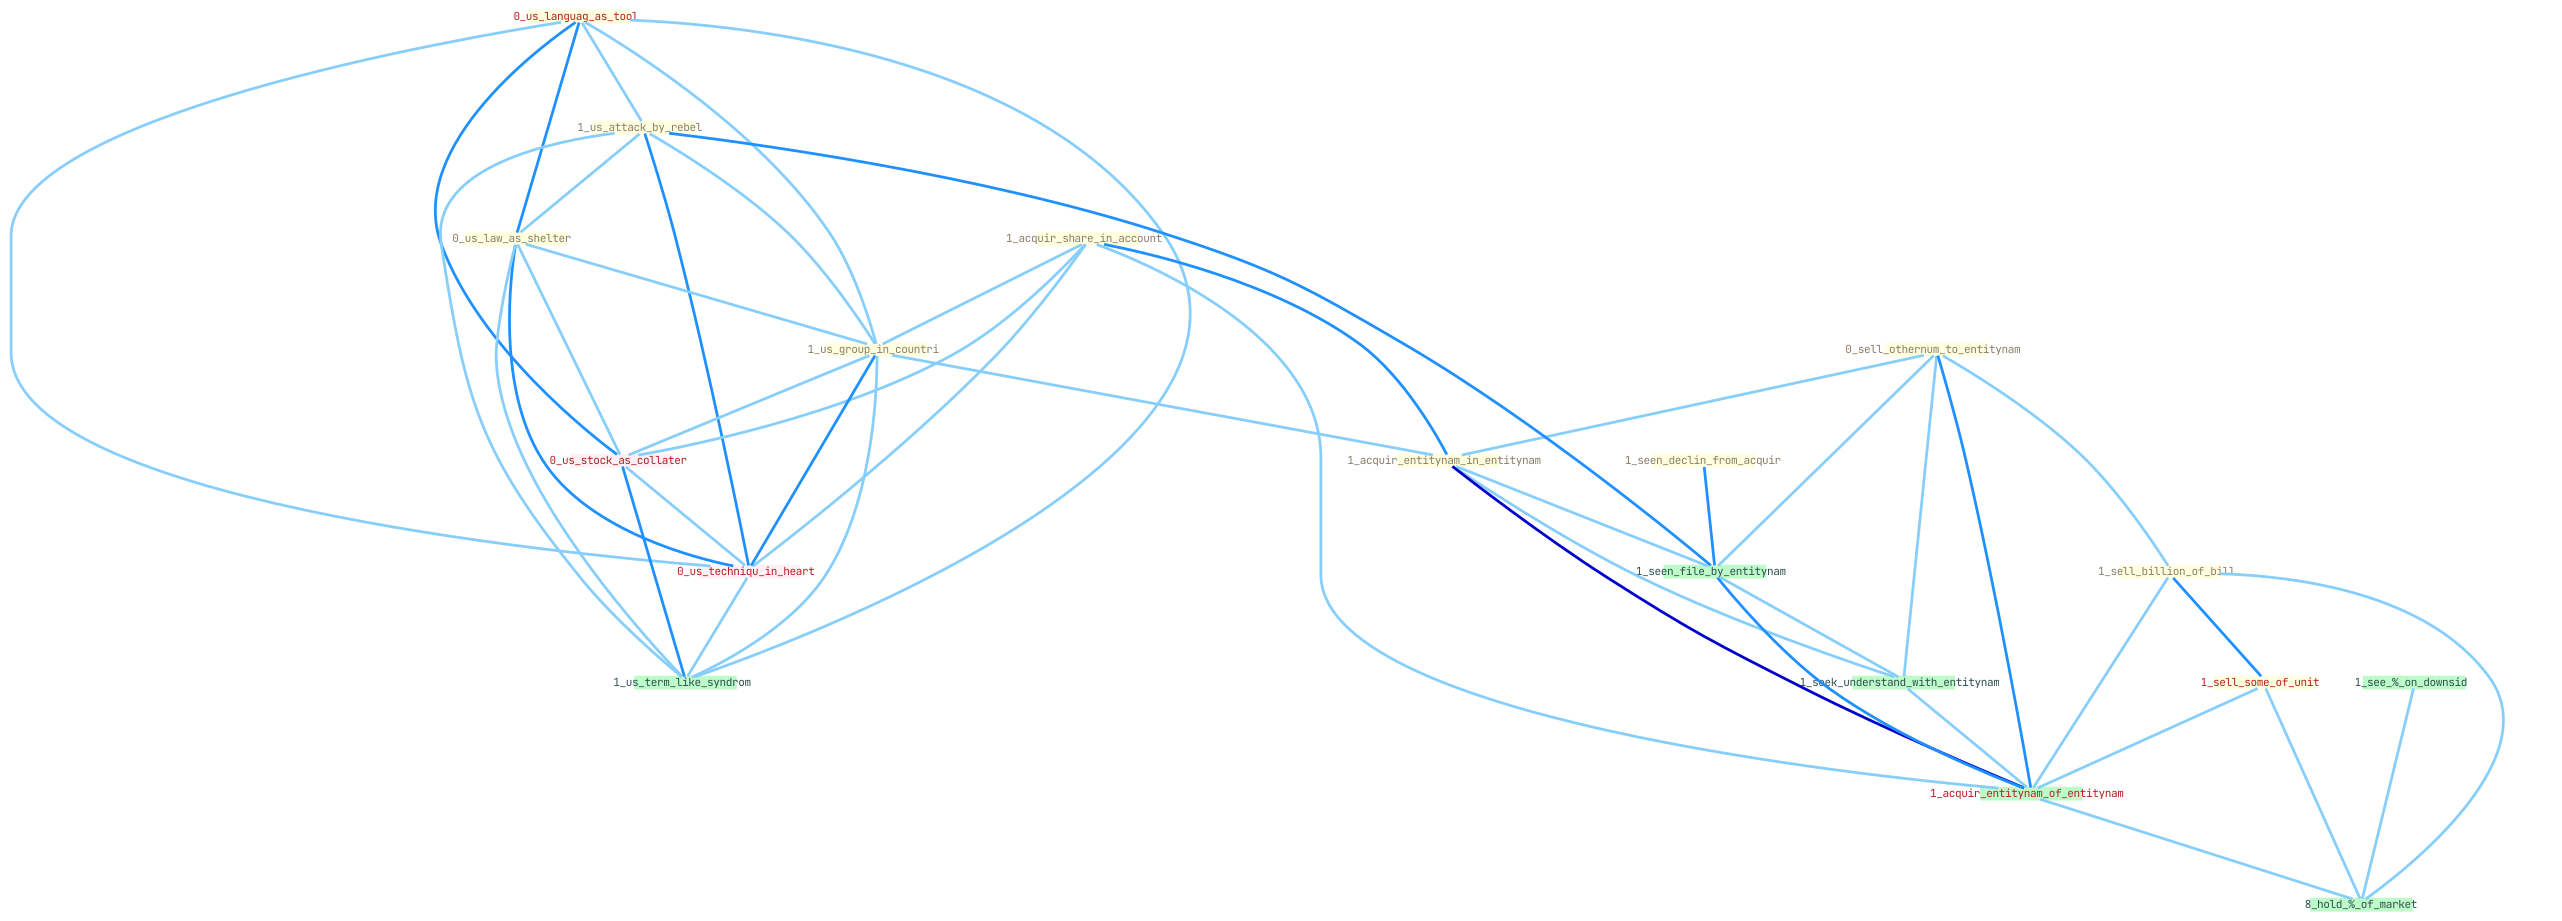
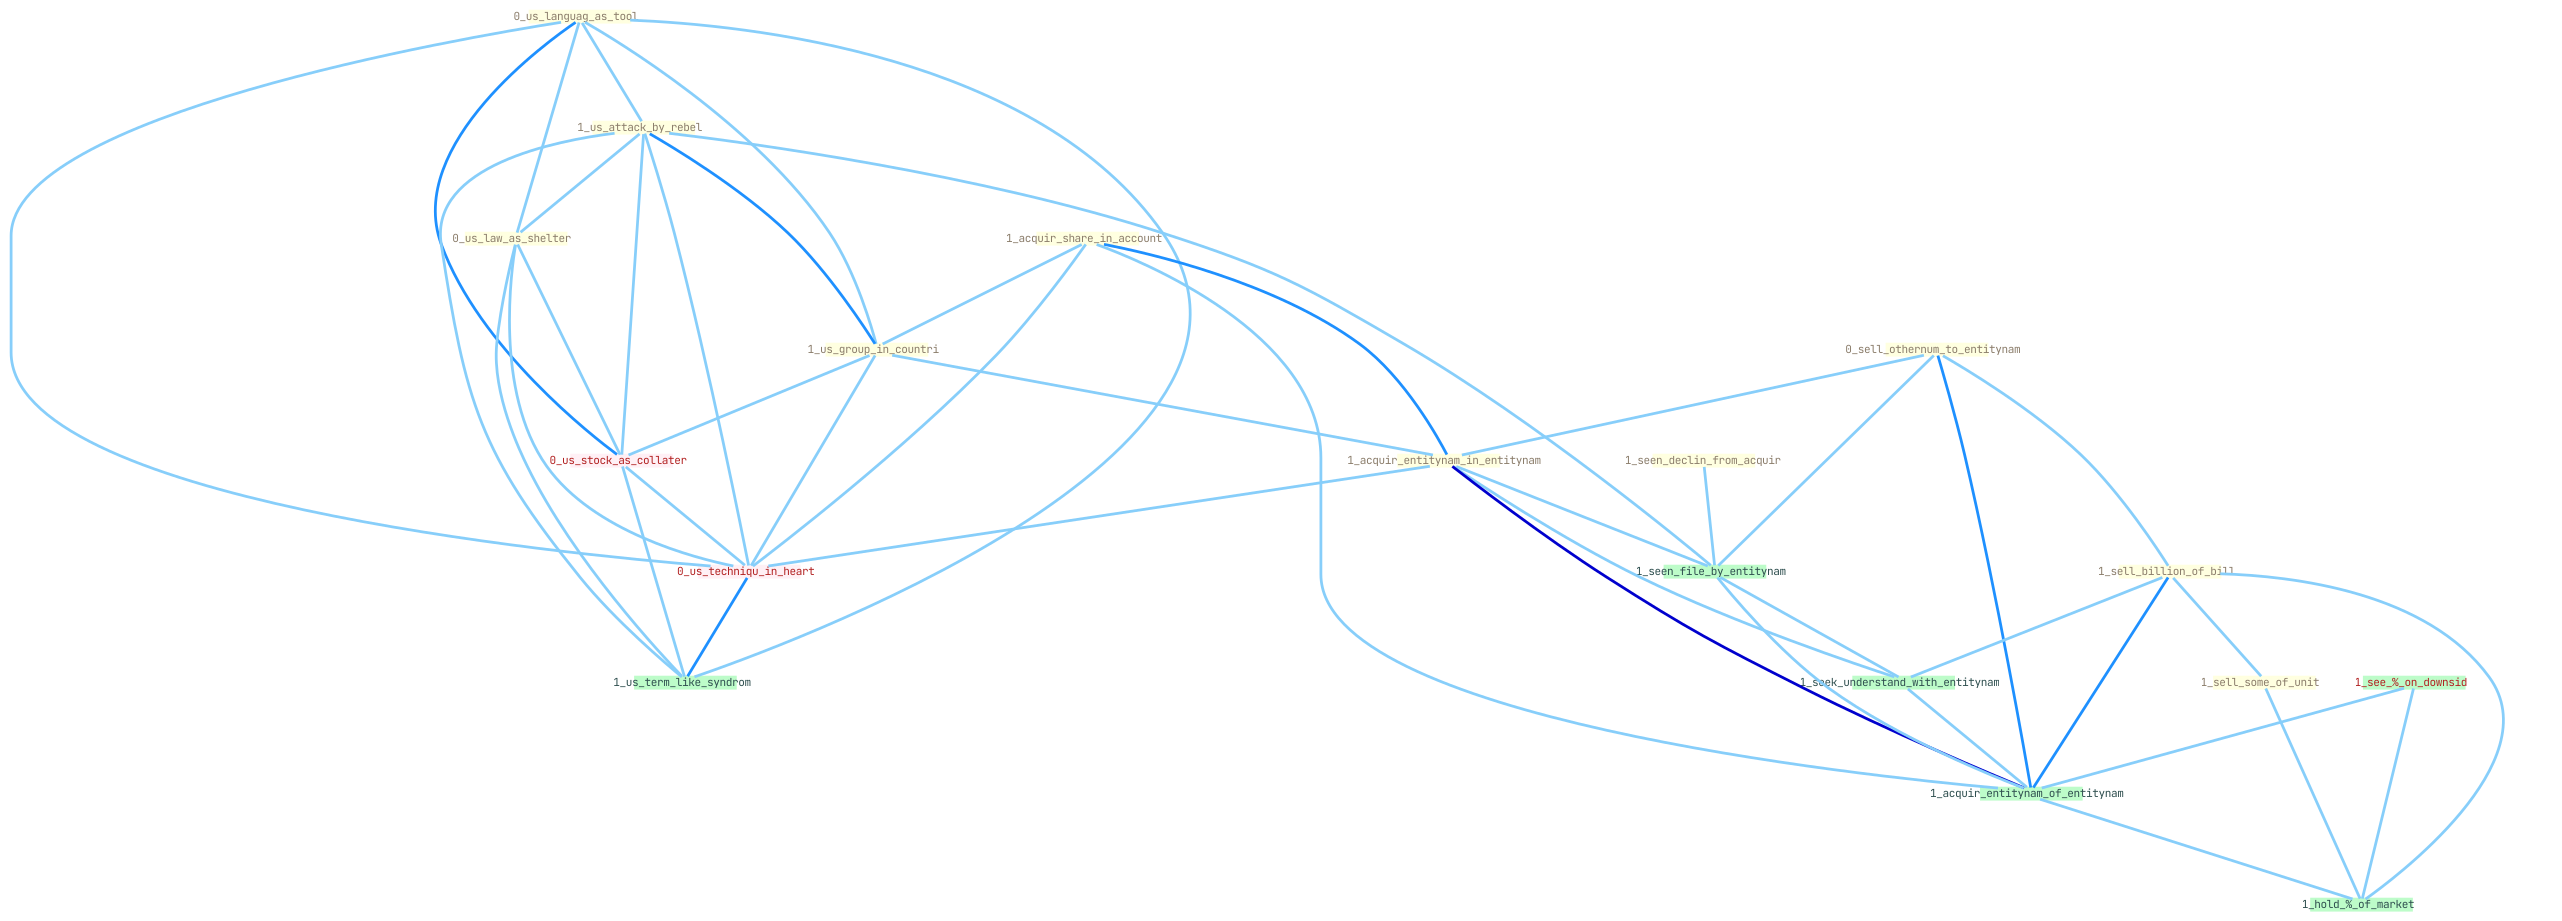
node "0_us_languag_as_tool": fontcolor #b22222 -> #8b7d6b
edge "0_us_languag_as_tool" -- "0_us_law_as_shelter": color #1e90ff -> #87cefa
edge "1_us_attack_by_rebel" -- "1_us_group_in_countri": color #87cefa -> #1e90ff
edge "1_us_attack_by_rebel" -- "1_seen_file_by_entitynam": color #1e90ff -> #87cefa
edge "0_us_law_as_shelter" -- "1_us_group_in_countri": removed
edge "1_us_attack_by_rebel" -- "0_us_techniqu_in_heart": color #1e90ff -> #87cefa
edge "1_acquir_share_in_account" -- "0_us_stock_as_collater": now "1_us_attack_by_rebel" -- "0_us_stock_as_collater"
edge "0_us_law_as_shelter" -- "0_us_techniqu_in_heart": color #1e90ff -> #87cefa
edge "1_us_group_in_countri" -- "0_us_techniqu_in_heart": color #1e90ff -> #87cefa
edge "1_acquir_entitynam_in_entitynam" -- "0_us_techniqu_in_heart": added
edge "1_seen_declin_from_acquir" -- "1_seen_file_by_entitynam": color #1e90ff -> #87cefa
edge "0_sell_othernum_to_entitynam" -- "1_seek_understand_with_entitynam": now "1_sell_billion_of_bill" -- "1_seek_understand_with_entitynam"
edge "1_us_group_in_countri" -- "1_us_term_like_syndrom": removed
edge "0_us_stock_as_collater" -- "1_us_term_like_syndrom": color #1e90ff -> #87cefa
edge "0_us_techniqu_in_heart" -- "1_us_term_like_syndrom": color #87cefa -> #1e90ff
edge "1_sell_billion_of_bill" -- "1_sell_some_of_unit": color #1e90ff -> #87cefa
edge "1_seen_file_by_entitynam" -- "1_acquir_entitynam_of_entitynam": color #1e90ff -> #87cefa
edge "1_sell_billion_of_bill" -- "1_acquir_entitynam_of_entitynam": color #87cefa -> #1e90ff
node "1_sell_some_of_unit": fontcolor #b22222 -> #8b7d6b
node "1_see_%_on_downsid": fontcolor #2f4f4f -> #b22222
edge "1_sell_some_of_unit" -- "1_acquir_entitynam_of_entitynam": now "1_see_%_on_downsid" -- "1_acquir_entitynam_of_entitynam"
node "1_acquir_entitynam_of_entitynam": fontcolor #b22222 -> #2f4f4f
node "8_hold_%_of_market": label "8_hold_%_of_market" -> "1_hold_%_of_market"
